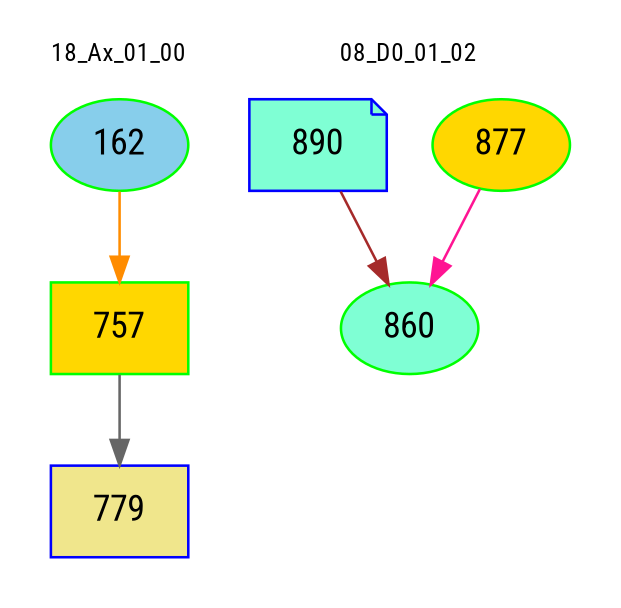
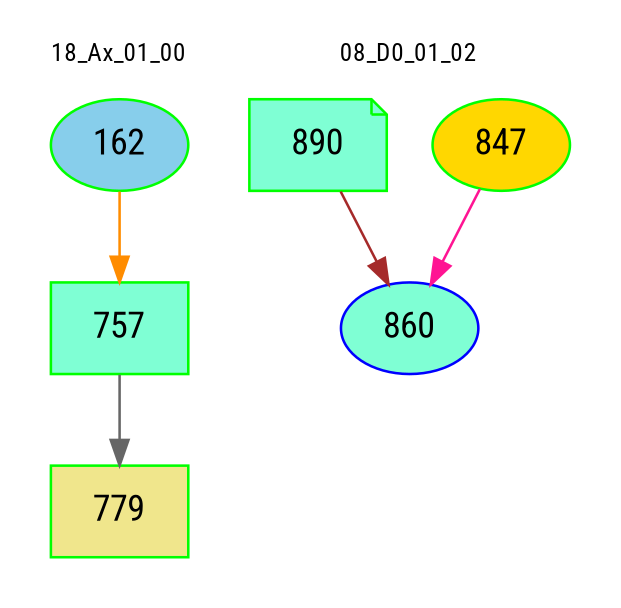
node "890": color blue -> green
node "877": label "877" -> "847"
node "757": fillcolor gold -> aquamarine
node "860": color green -> blue
node "779": color blue -> green
